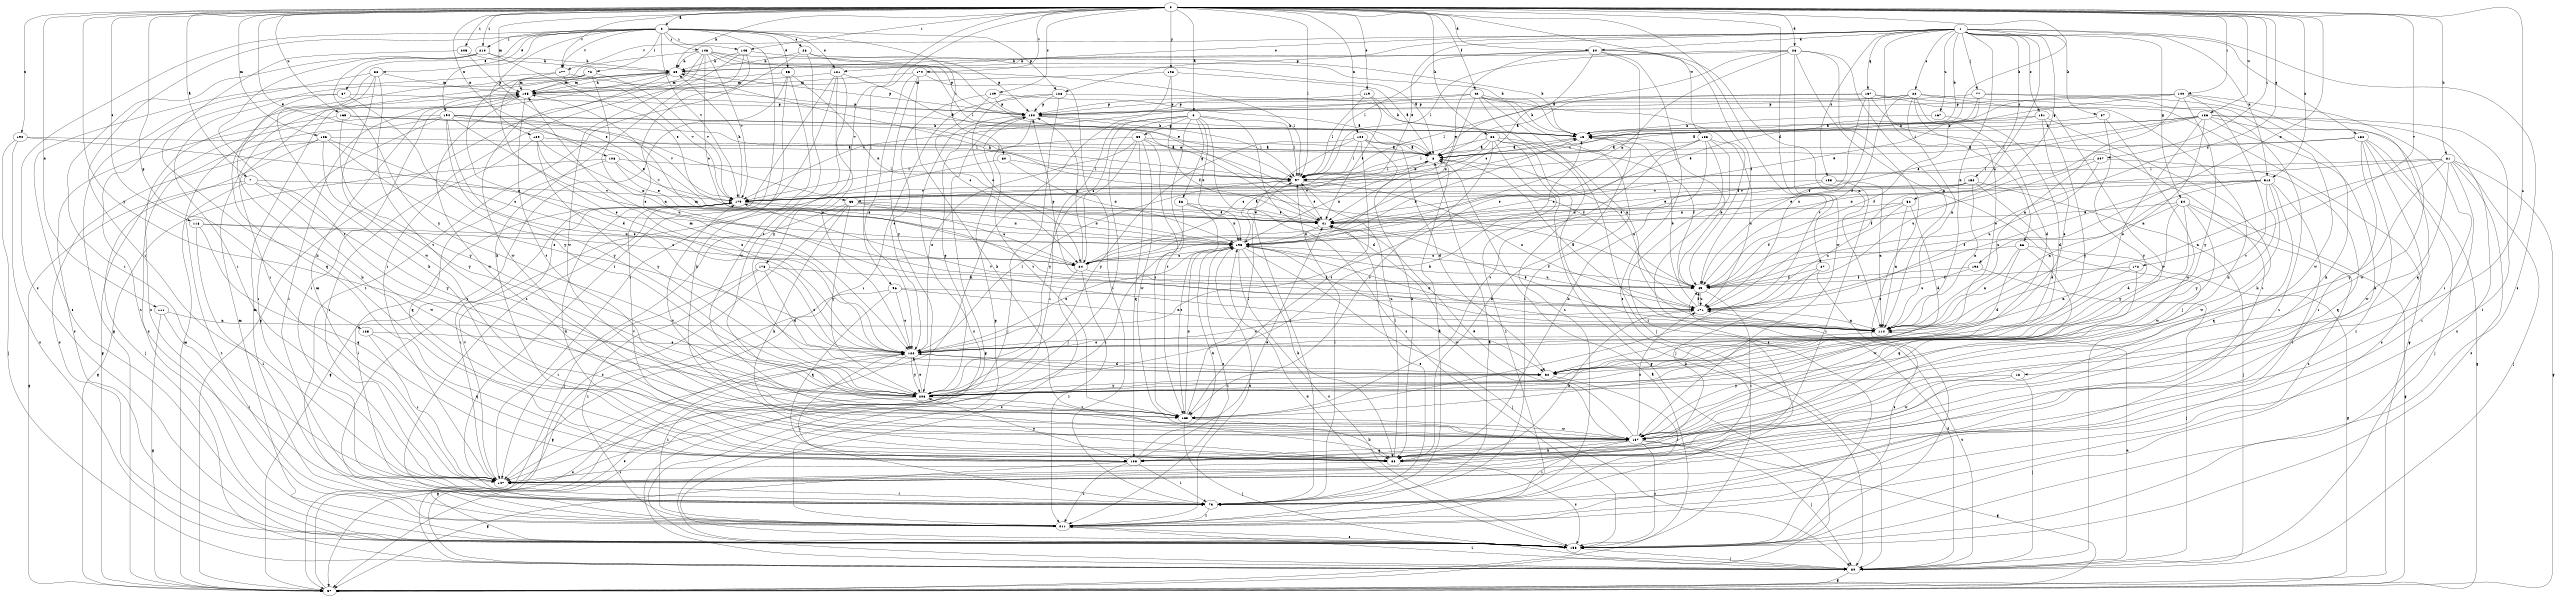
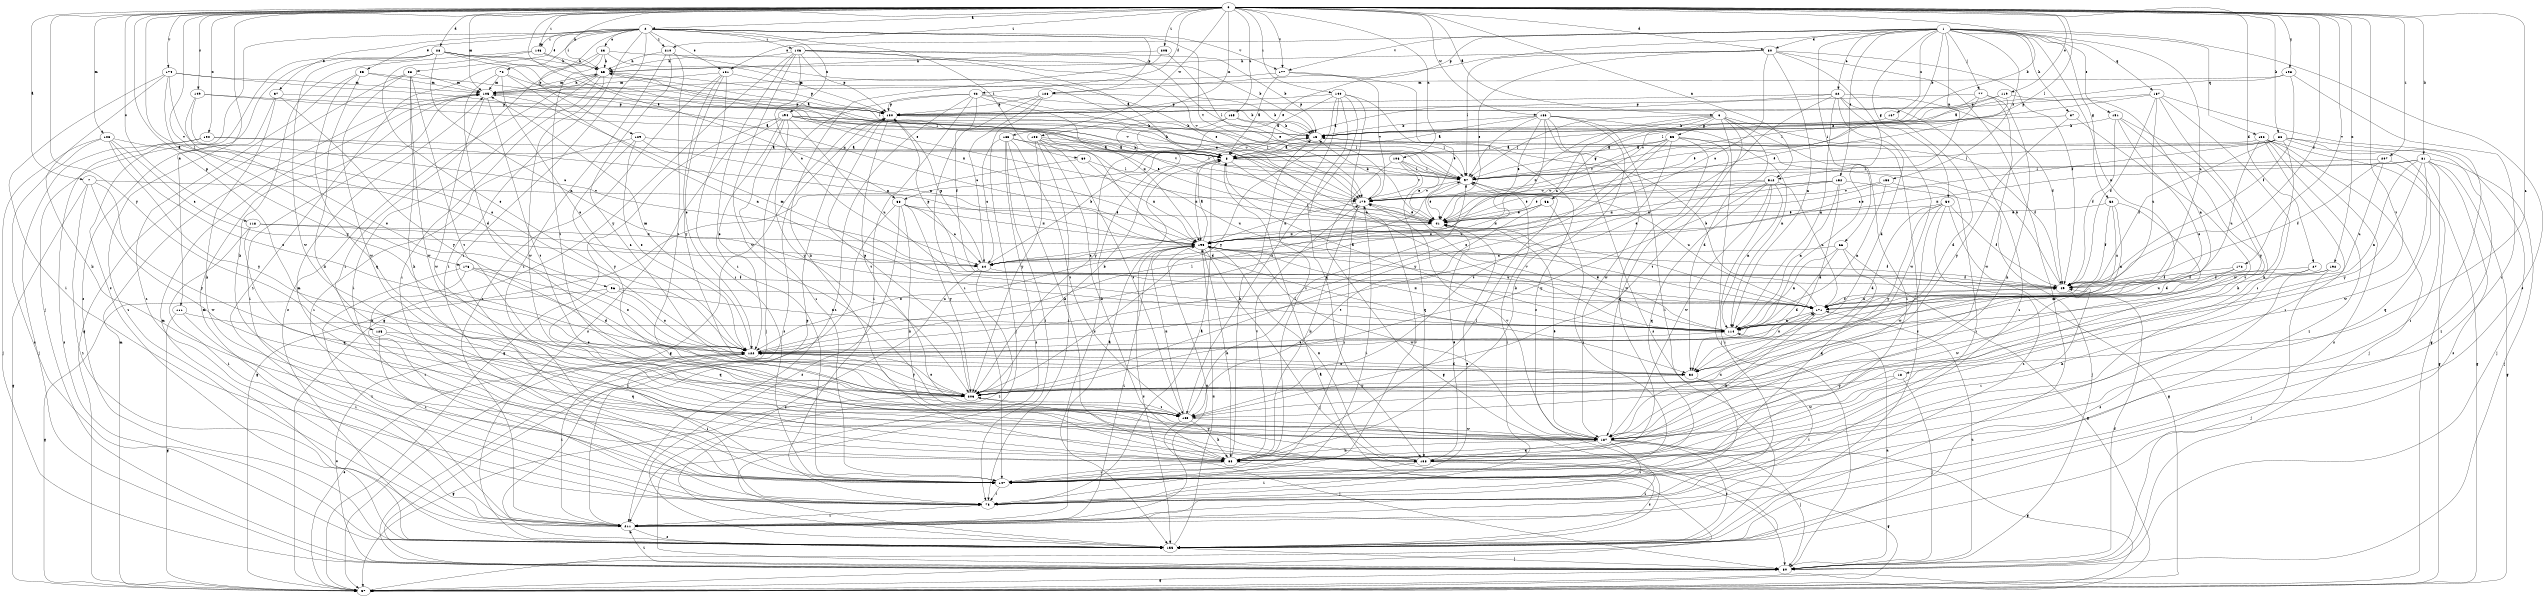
edge "143" -> "147": now "23" -> "147"
